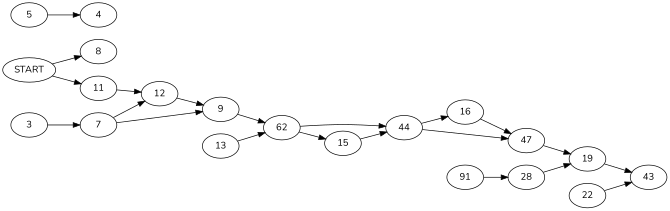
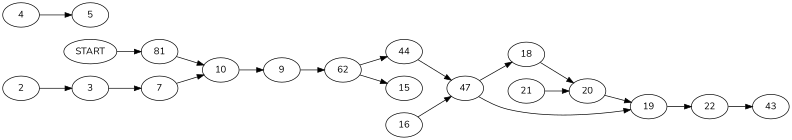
edge "5" -> "4": reversed
node "8": removed
node "18": added
node "2": added
node "11": label "11" -> "81"
node "12": label "12" -> "10"
edge "7" -> "9": removed
edge "44" -> "16": removed
edge "15" -> "44": removed
node "13": removed
edge "19" -> "43": now "19" -> "22"
node "91": label "91" -> "21"
node "28": label "28" -> "20"
